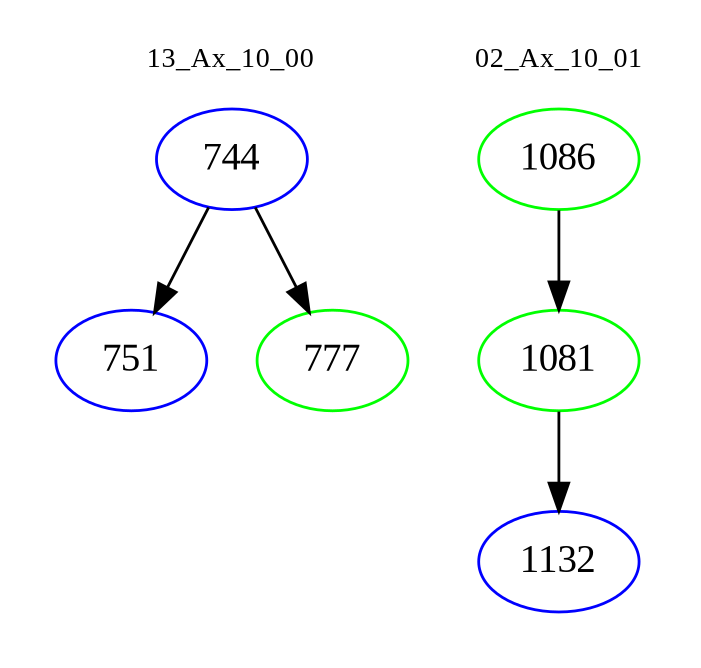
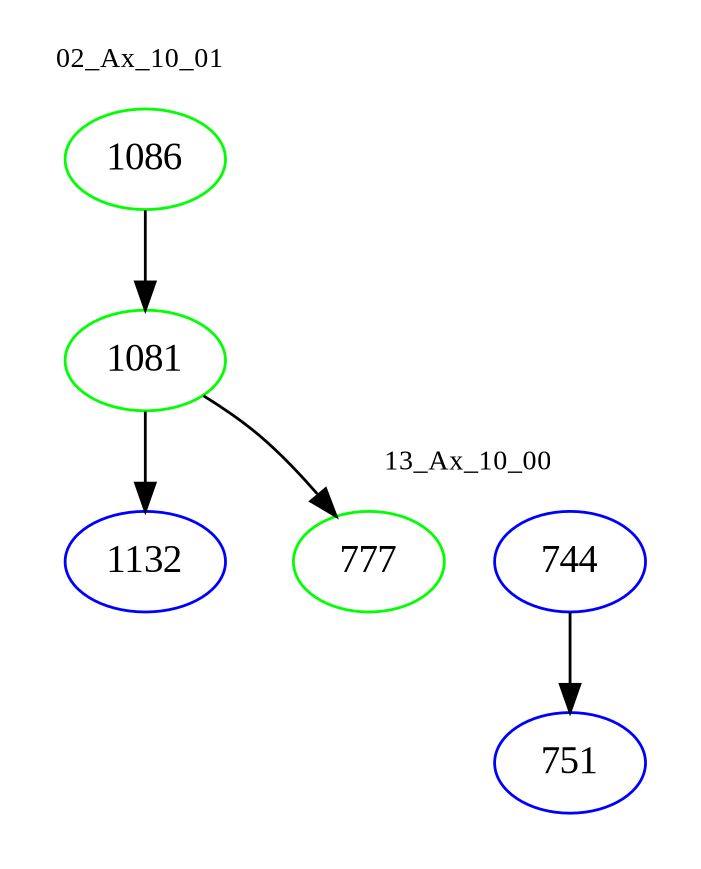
edge "744" -> "777": now "1081" -> "777"
